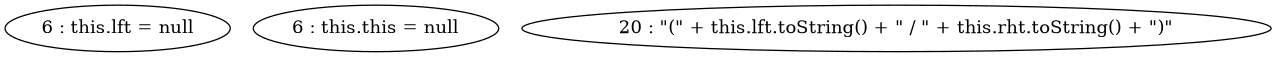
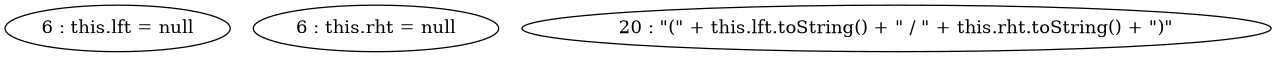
node "6 : this.this = null": label "6 : this.this = null" -> "6 : this.rht = null"
